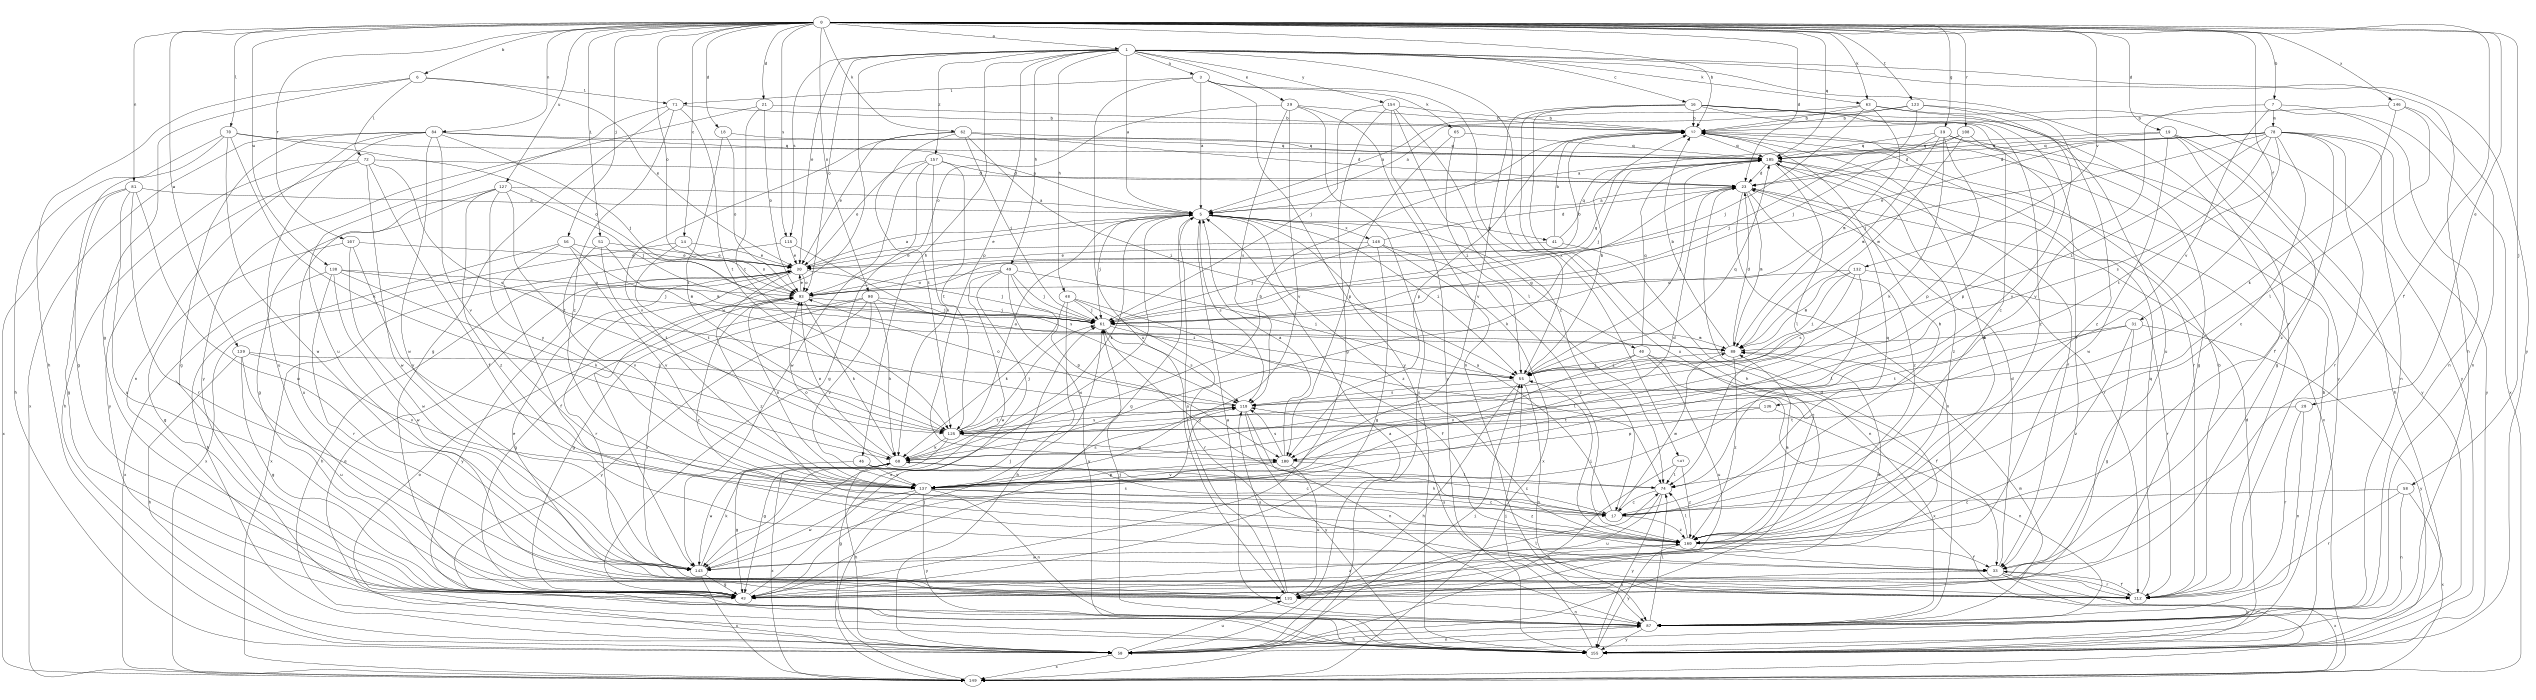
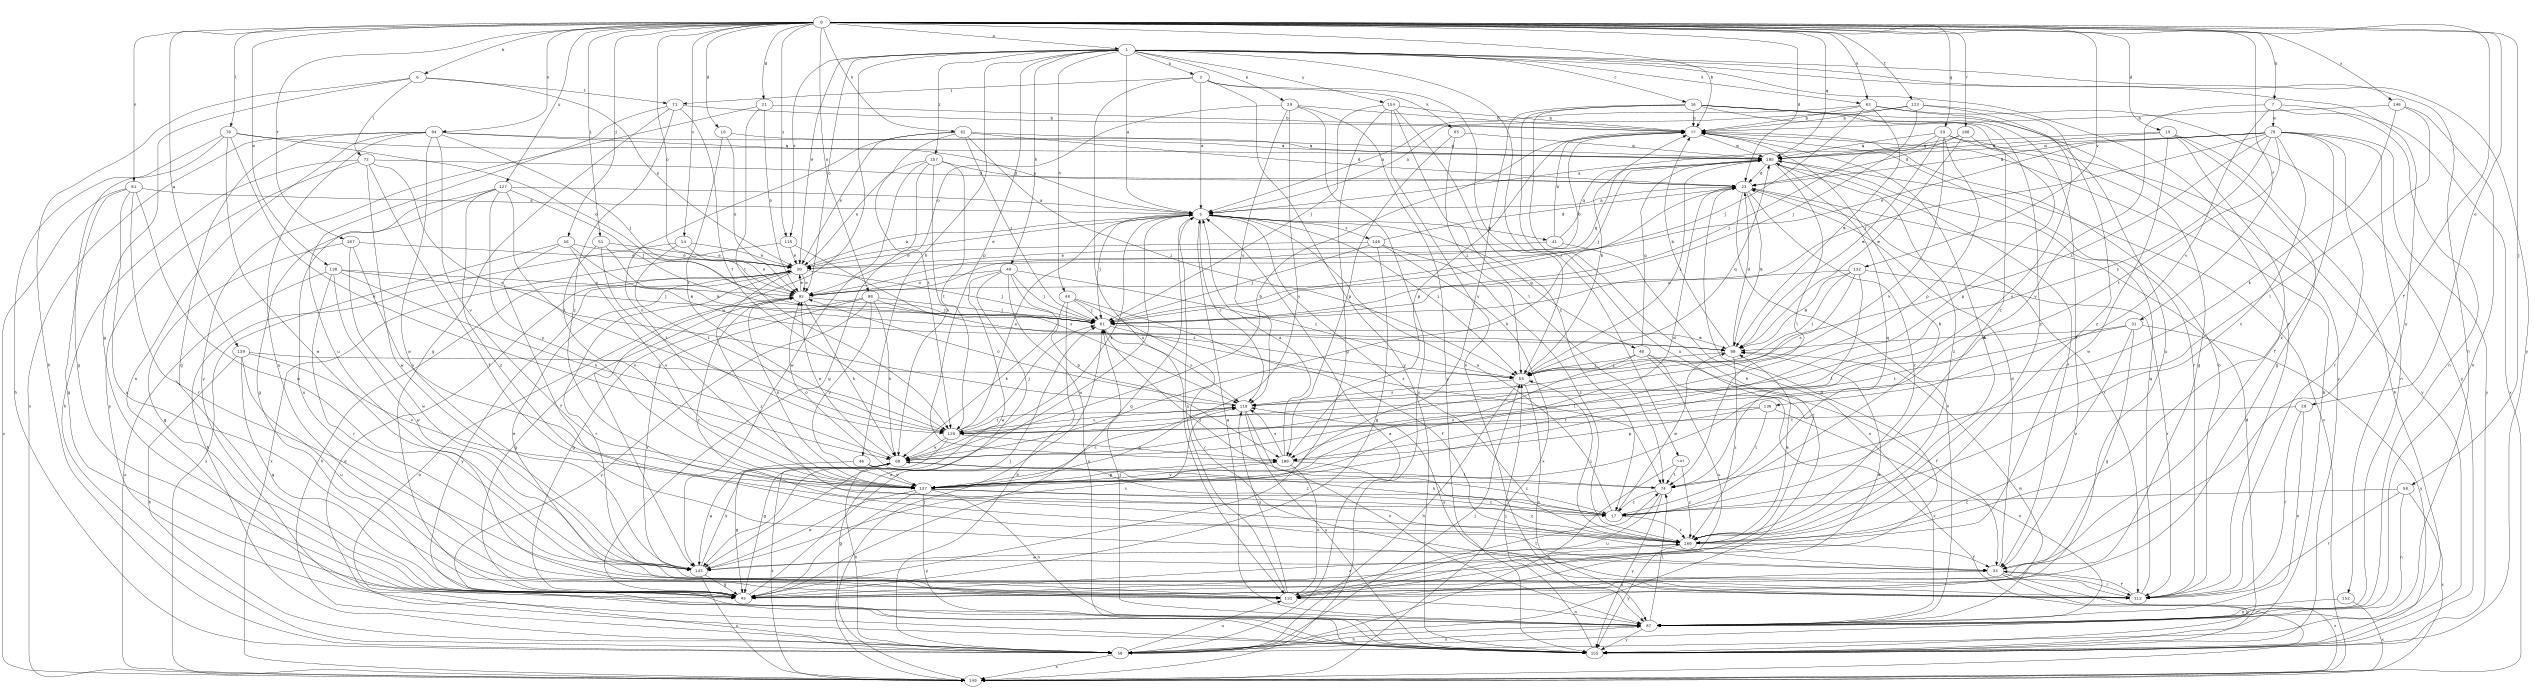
edge "160" -> "74": now "136" -> "74"
node "152": added
